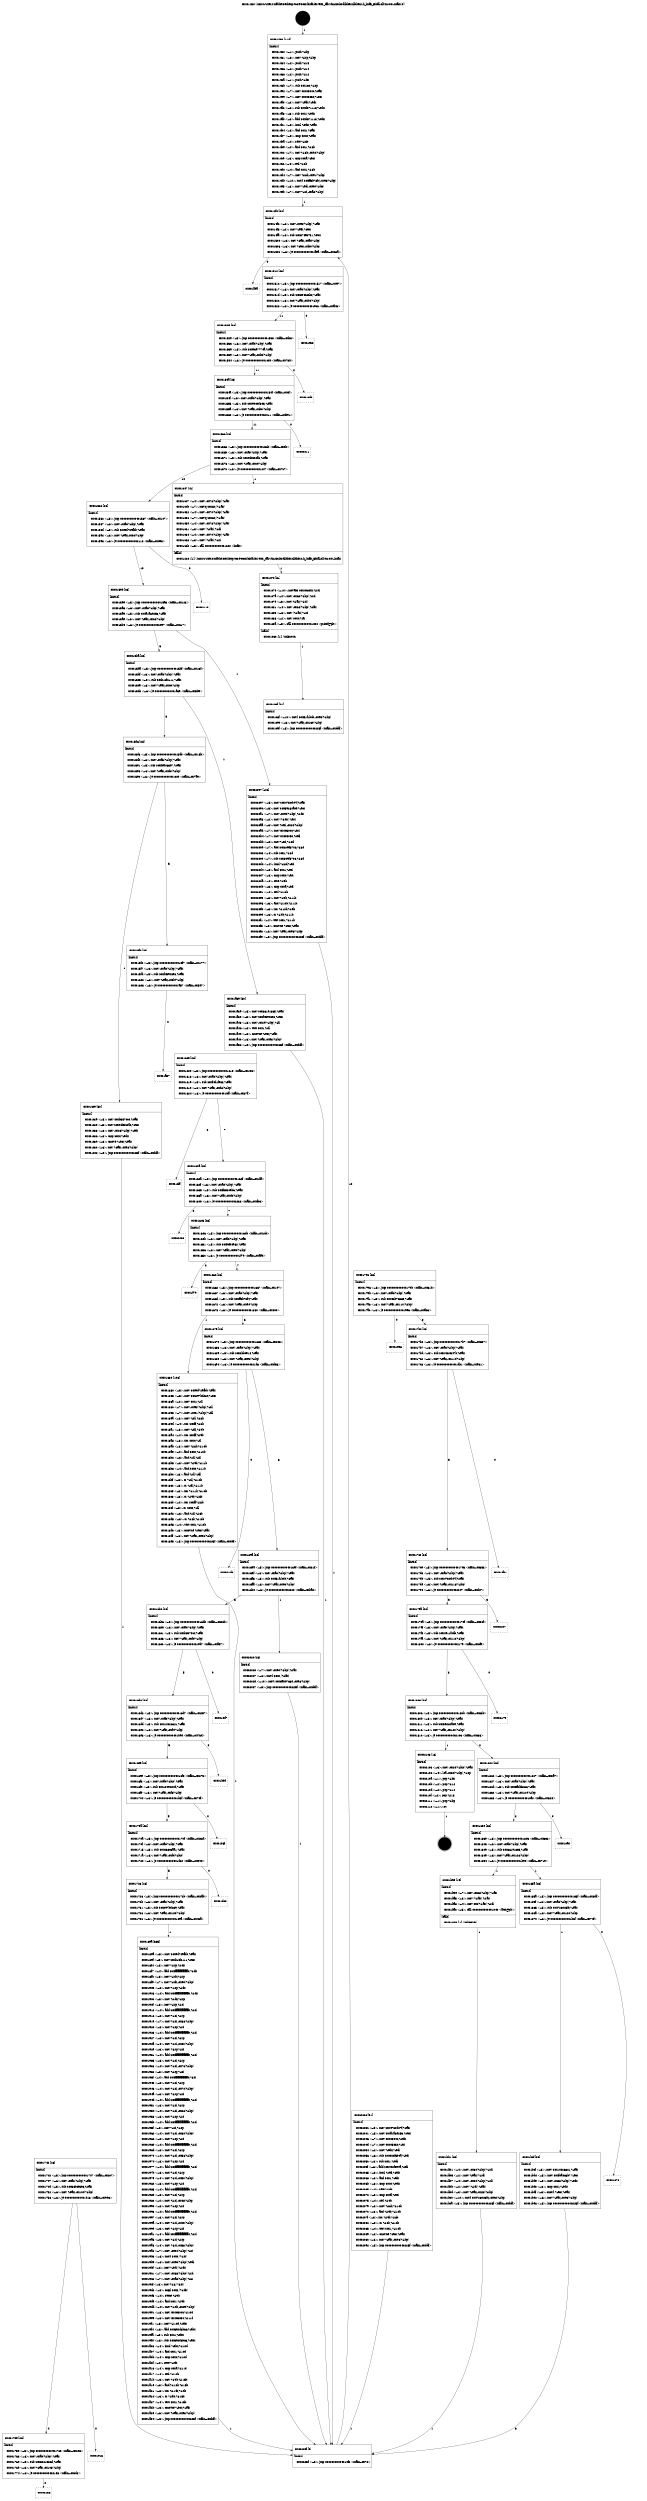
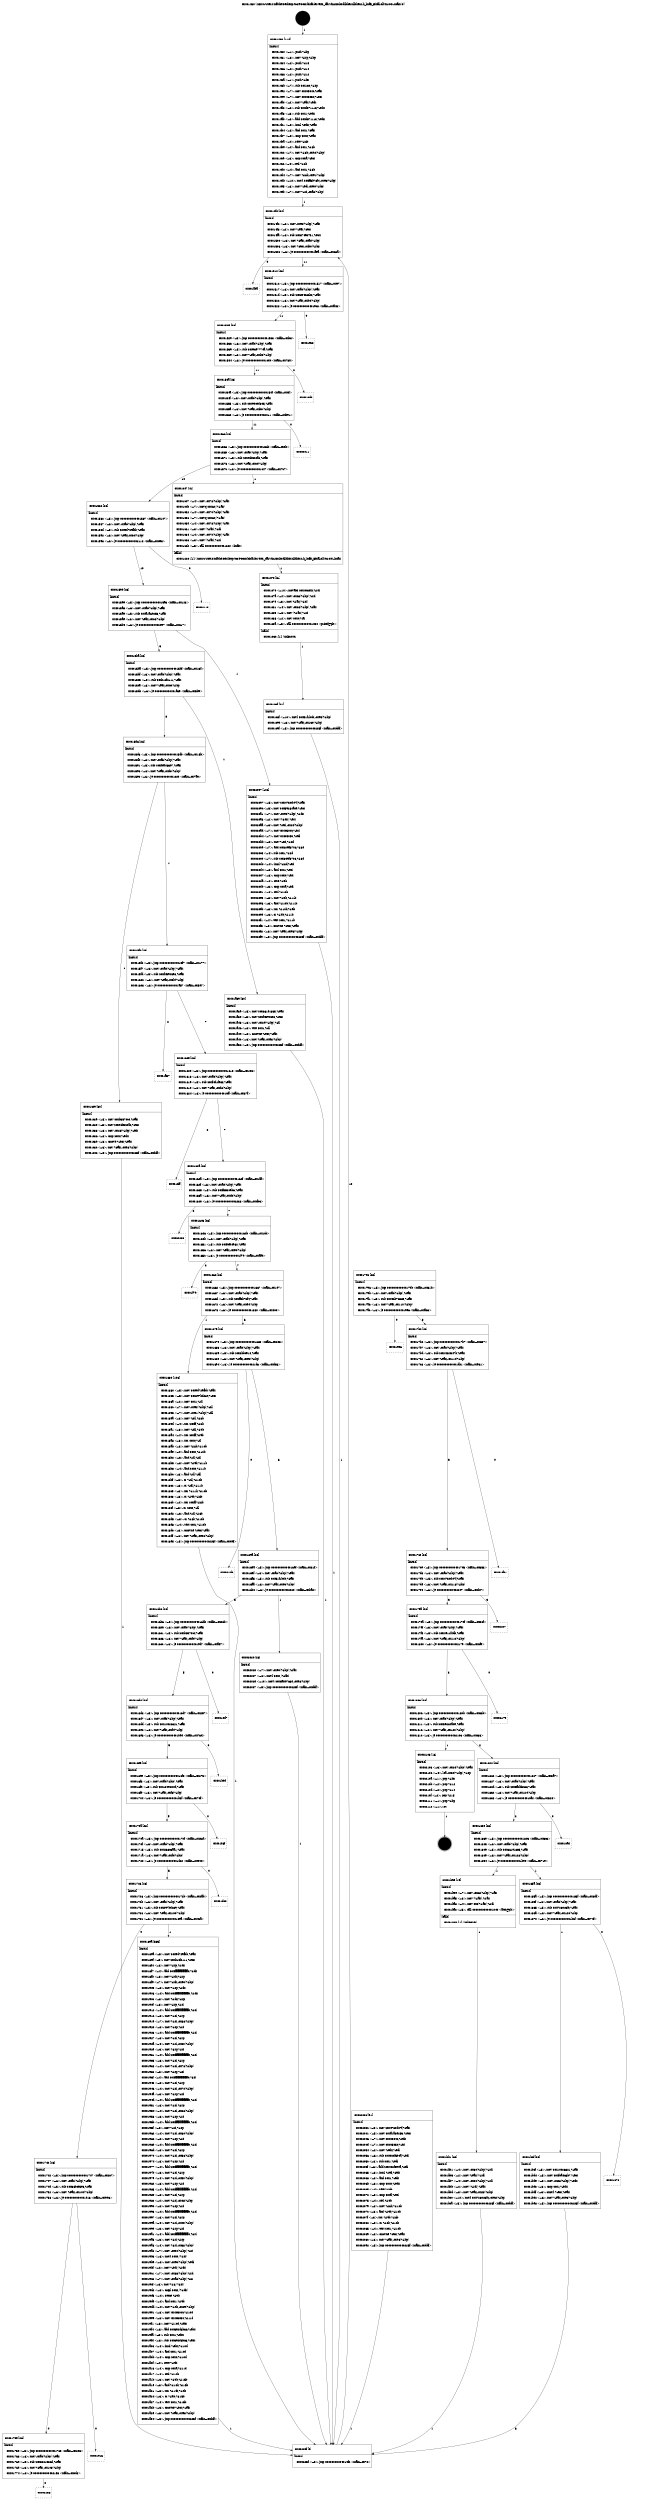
edge "0x4014f2 [32]" -> "0x401512 [28]": added, label "11"
edge "0x4015d6 [28]" -> "0x4015f2 [28]": label " 5" -> " 7"
edge "0x4015f2 [28]" -> "0x40160e [28]": added, label "7"
edge "0x401c8f [21]" -> "0x40225f [5]": added, label "1"
edge "0x401726 [28]" -> "0x401742 [28]": added, label "4"
